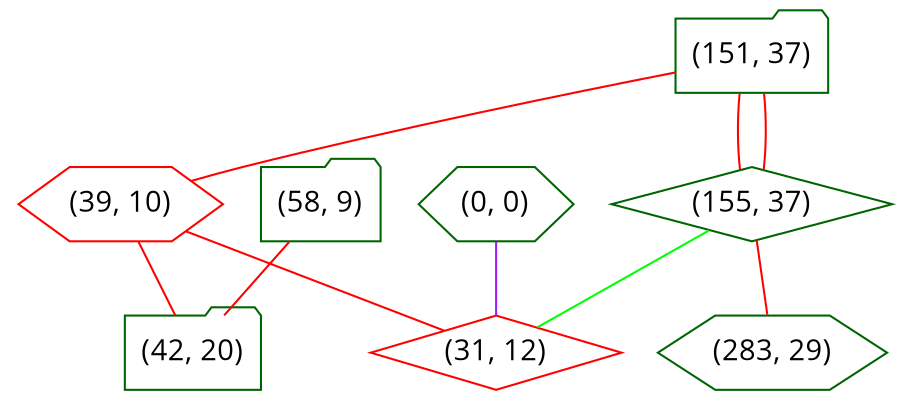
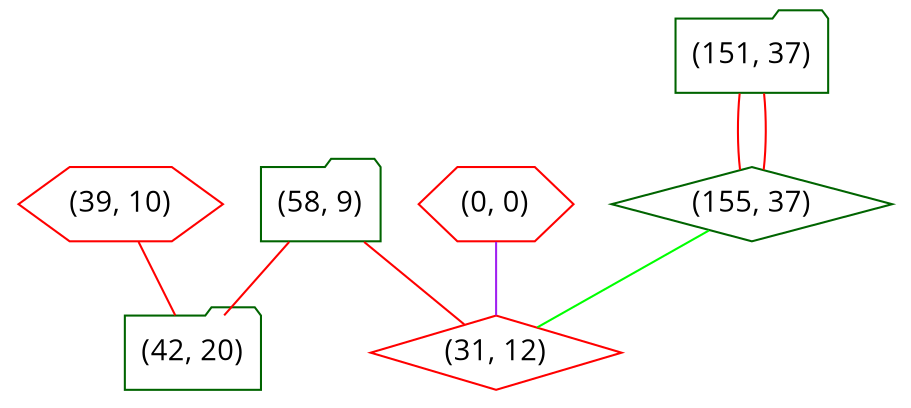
edge "(151, 37)" -- "(39, 10)": removed
node "(0, 0)": color darkgreen -> red
edge "(39, 10)" -- "(31, 12)": now "(58, 9)" -- "(31, 12)"
node "(283, 29)": removed
